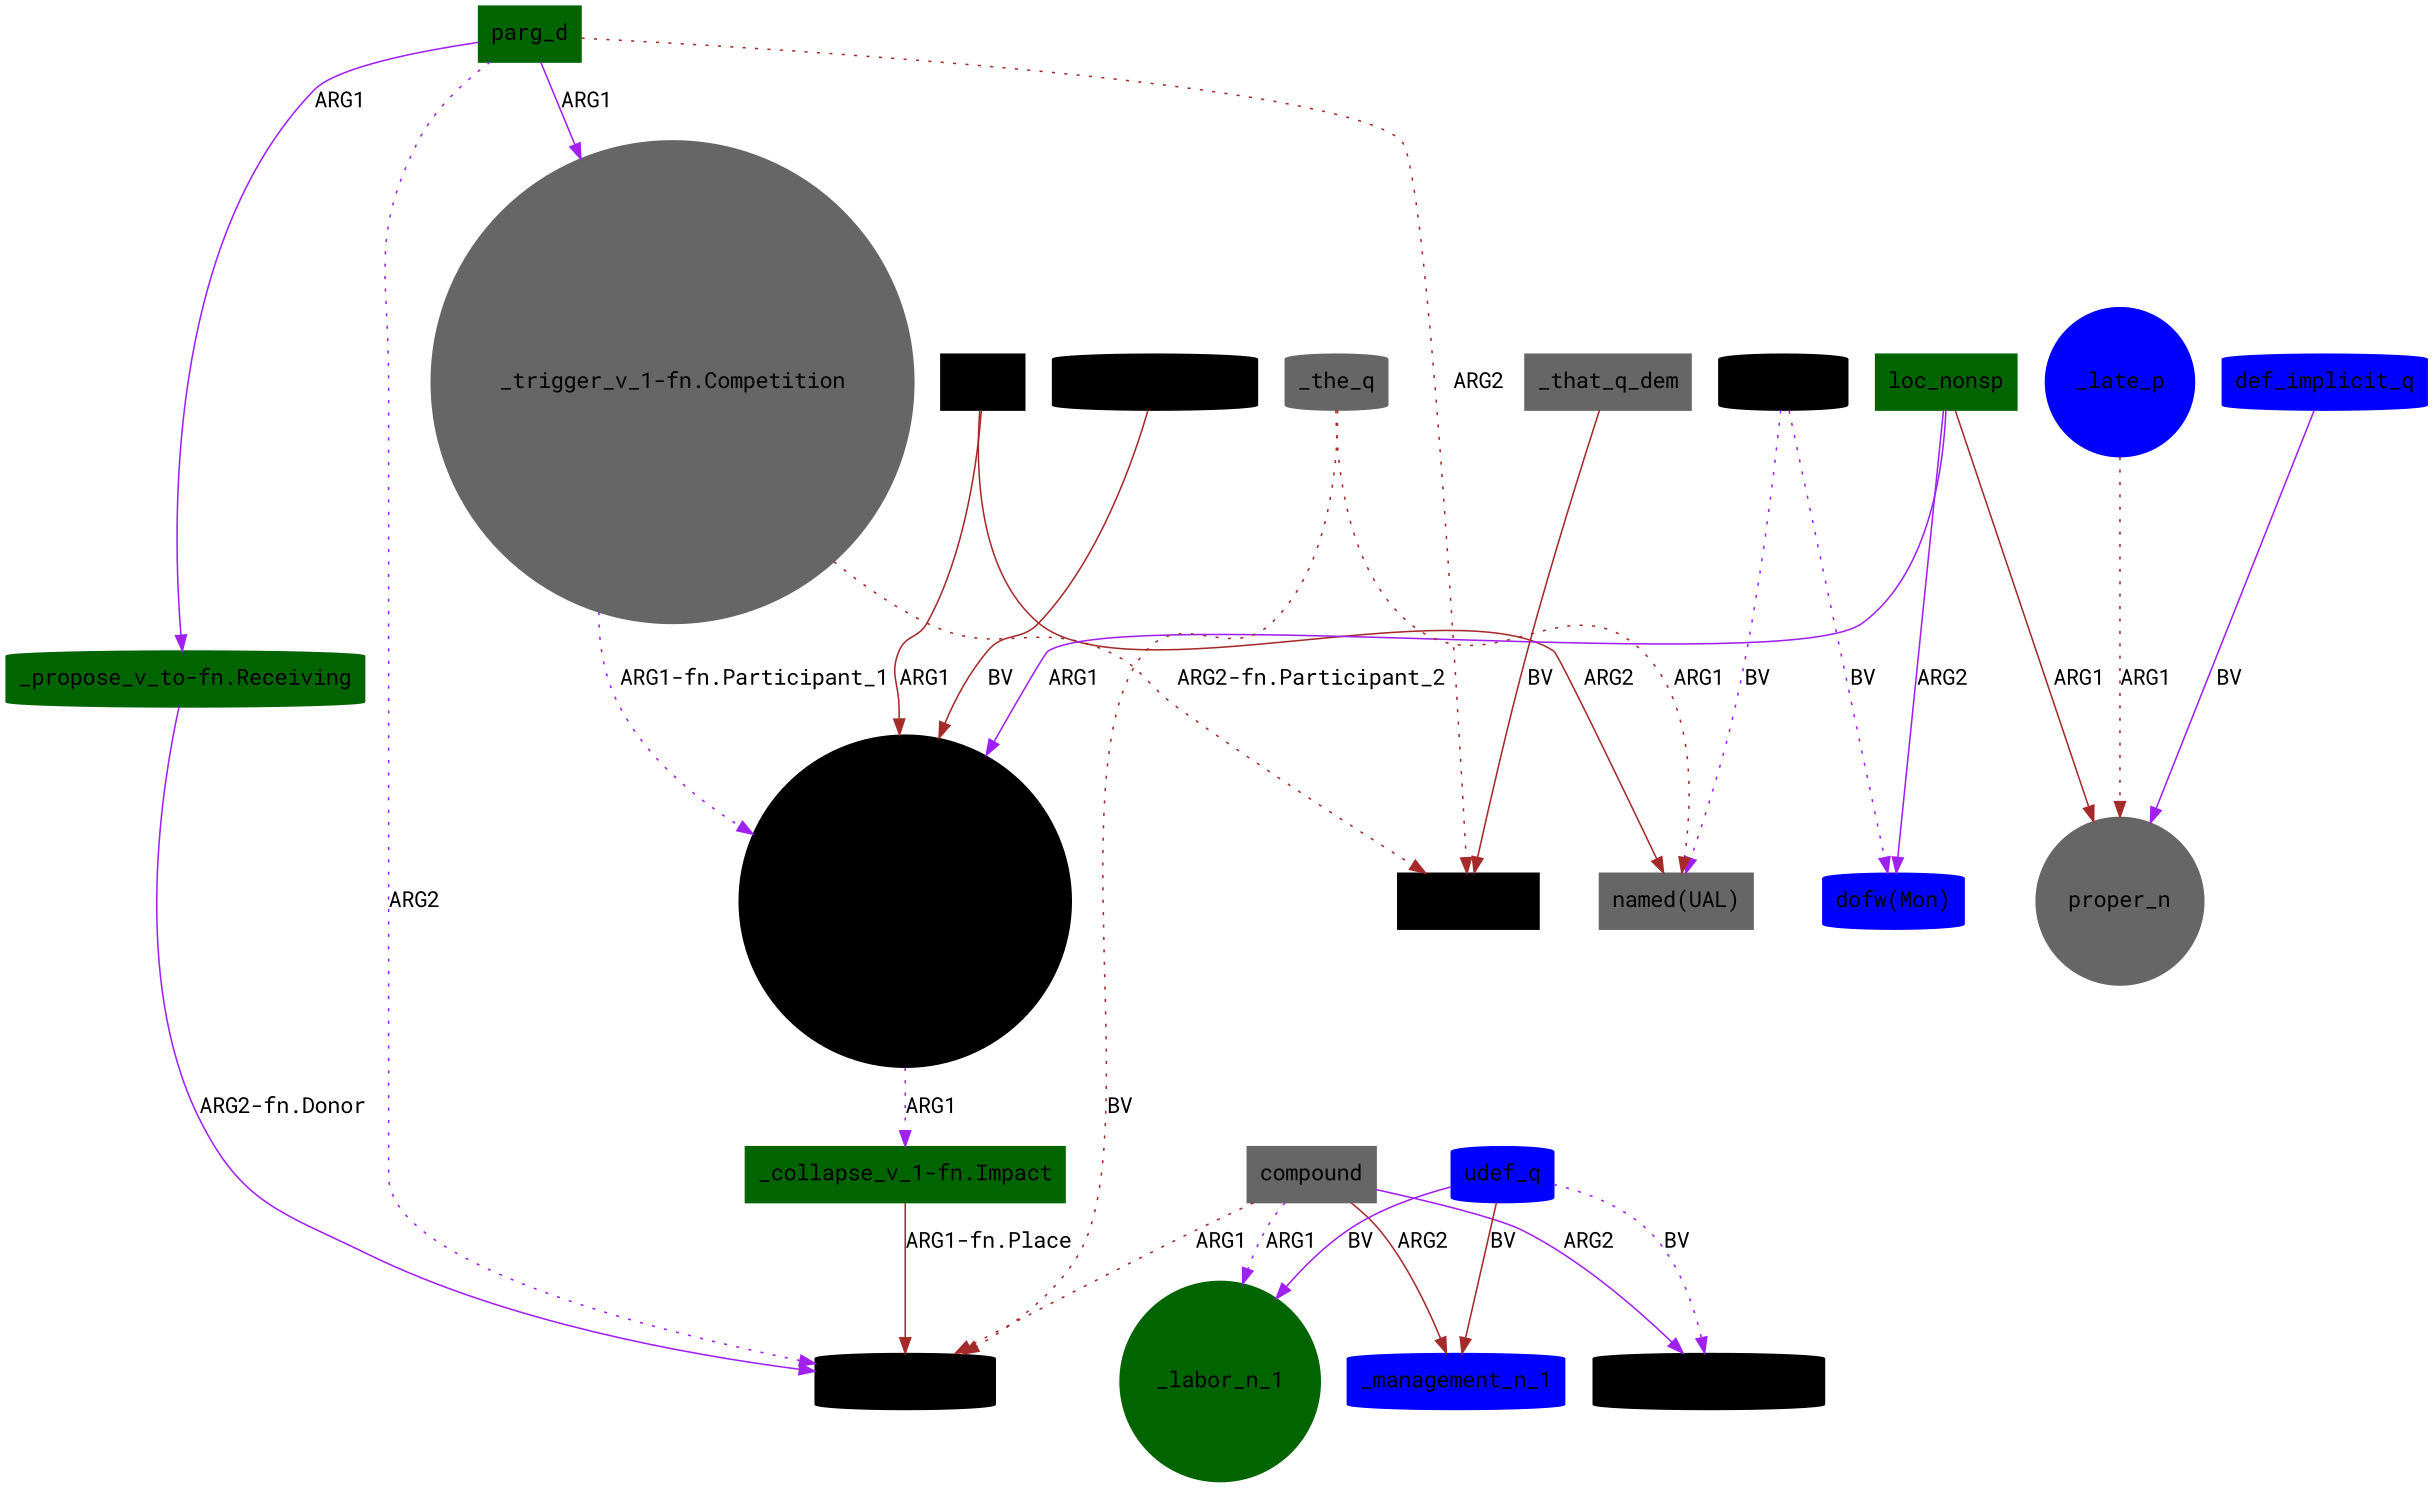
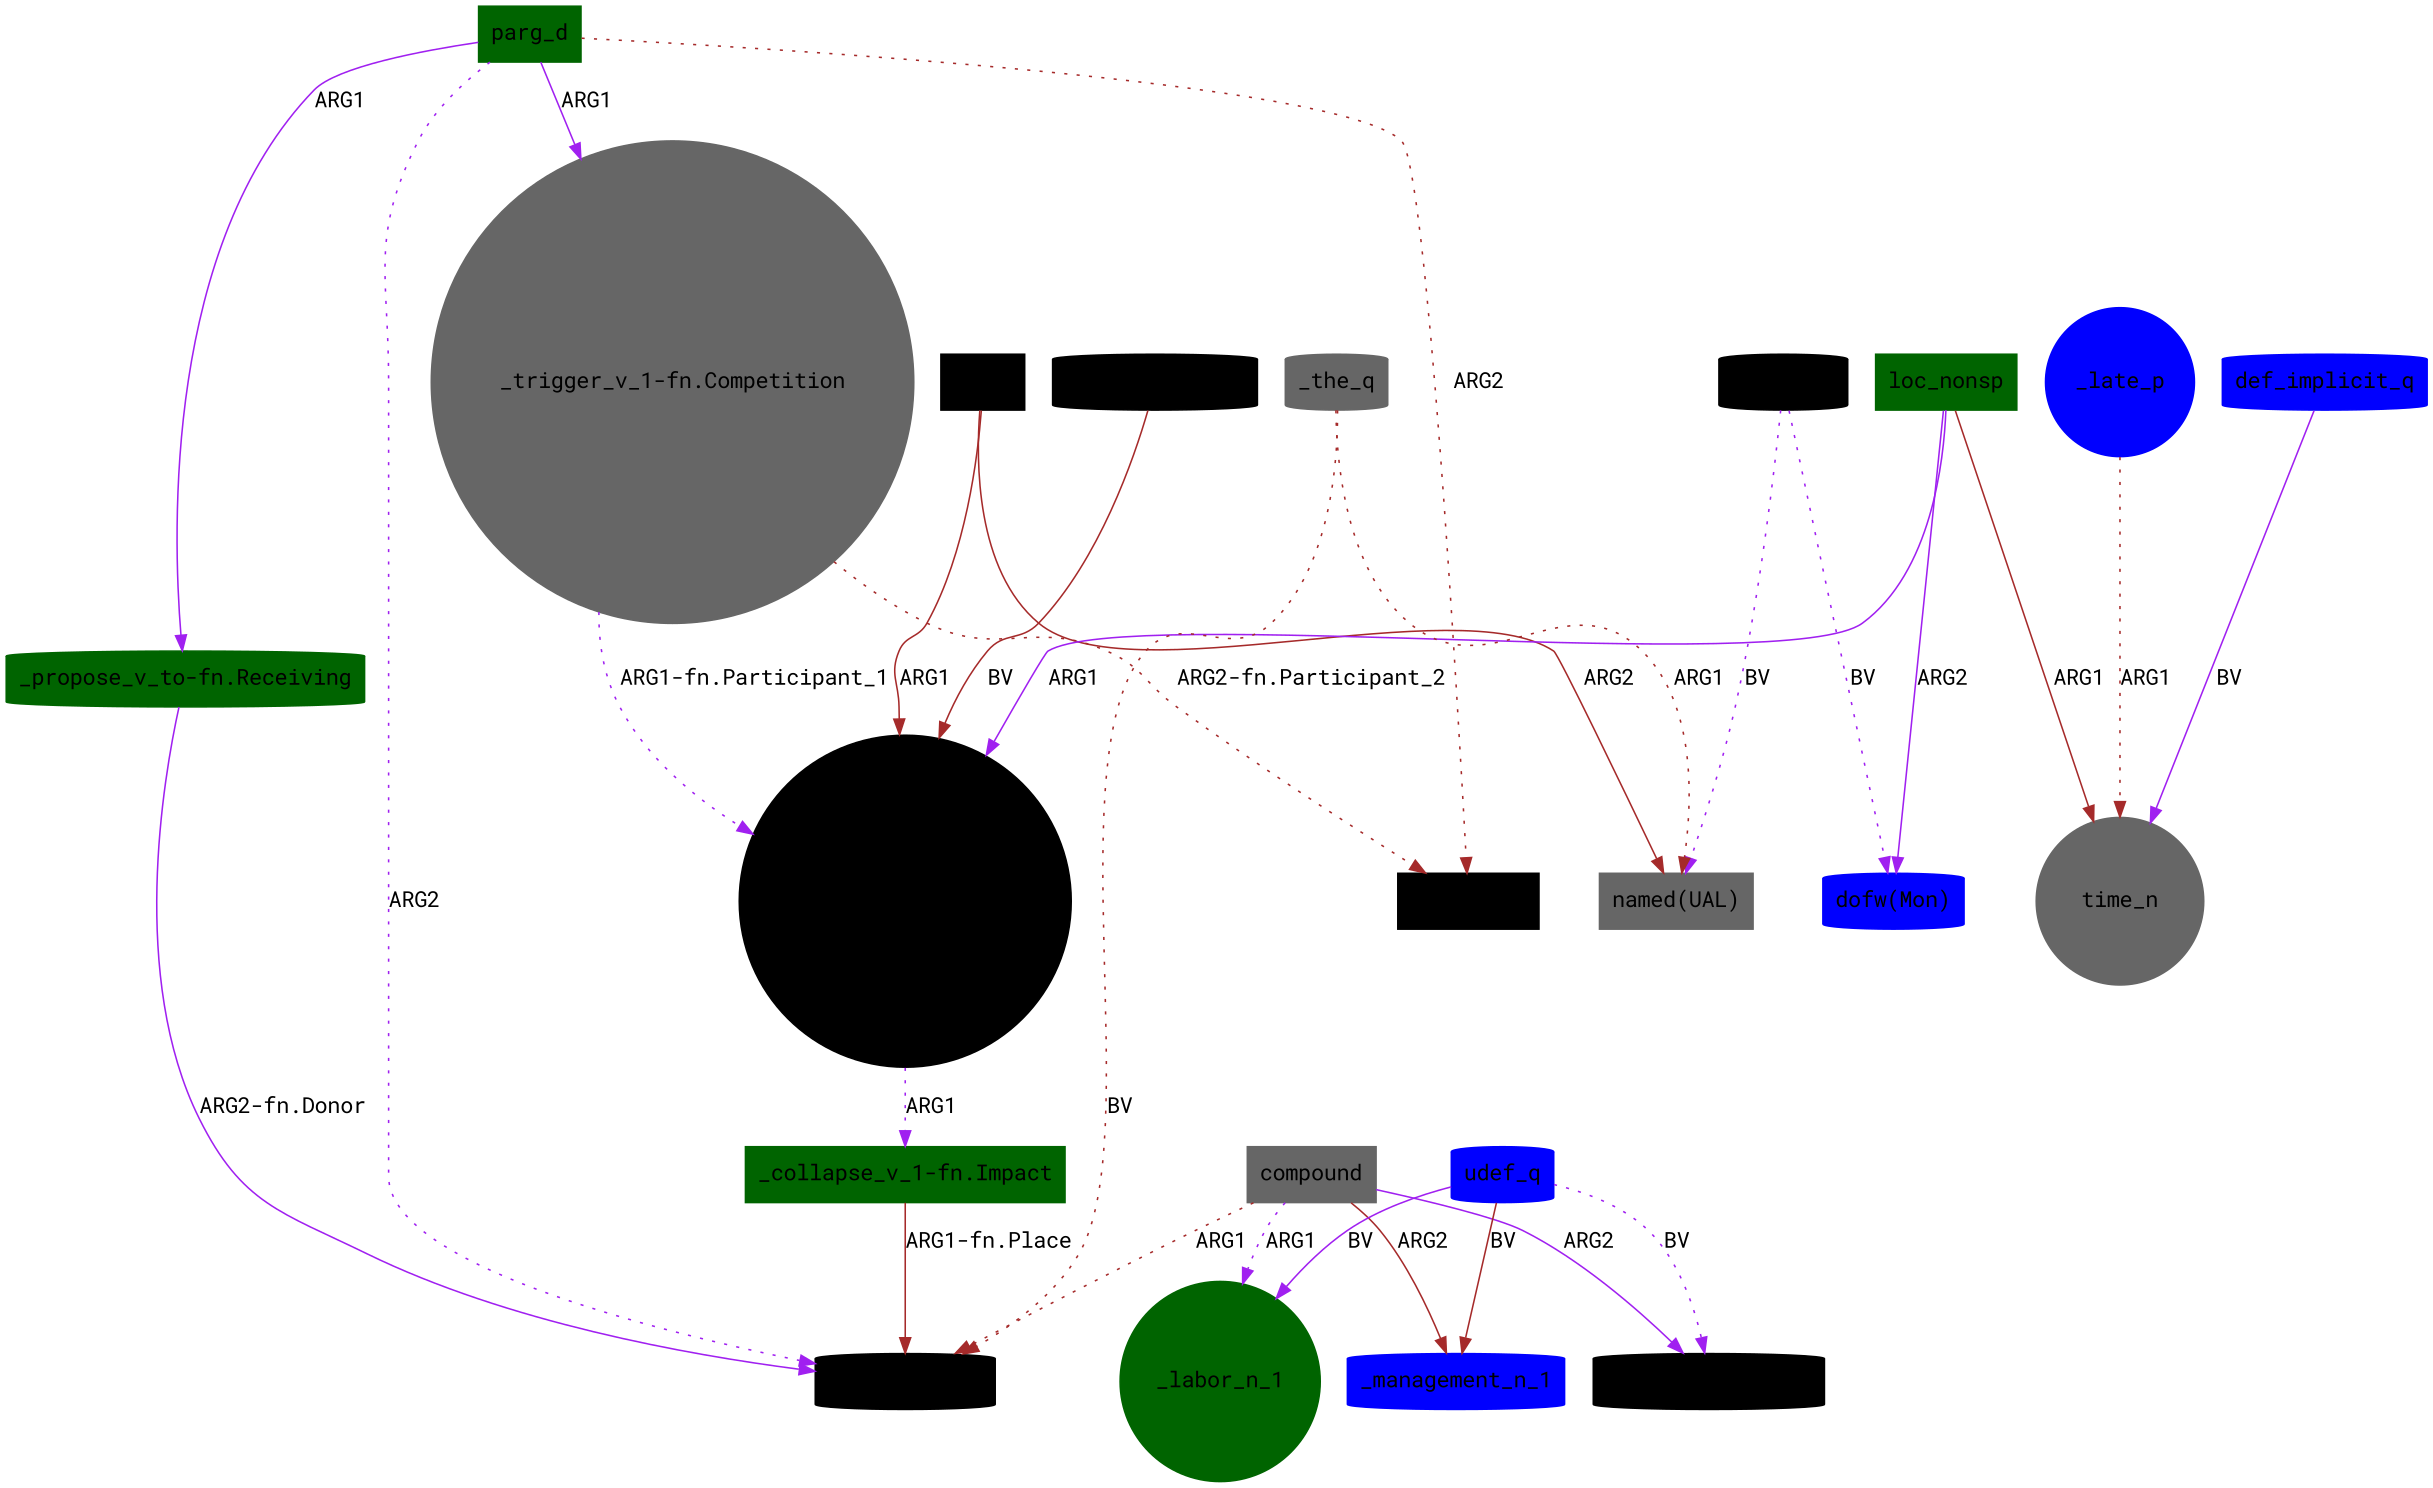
node "_that_q_dem": removed
node "proper_n": label "proper_n" -> "time_n"
